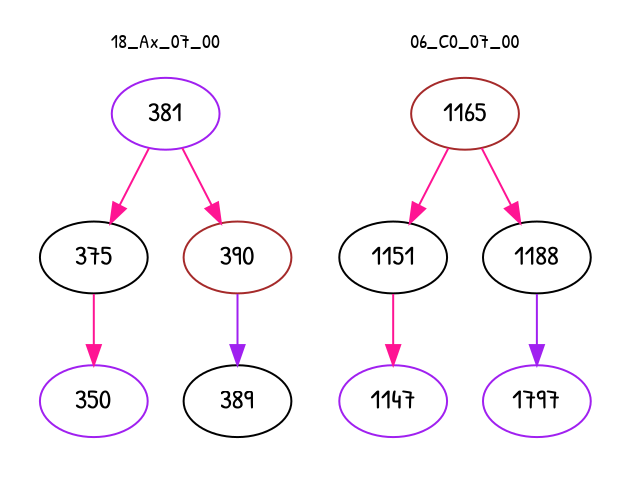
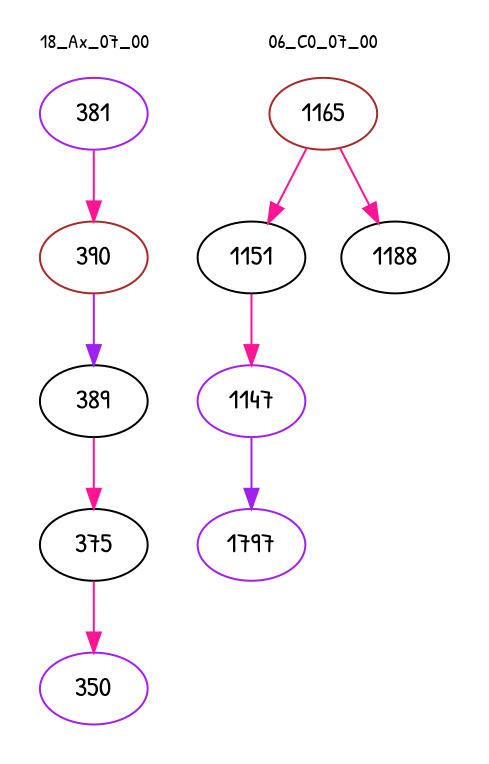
edge "381" -> "375": now "389" -> "375"
edge "1188" -> "1797": now "1147" -> "1797"
